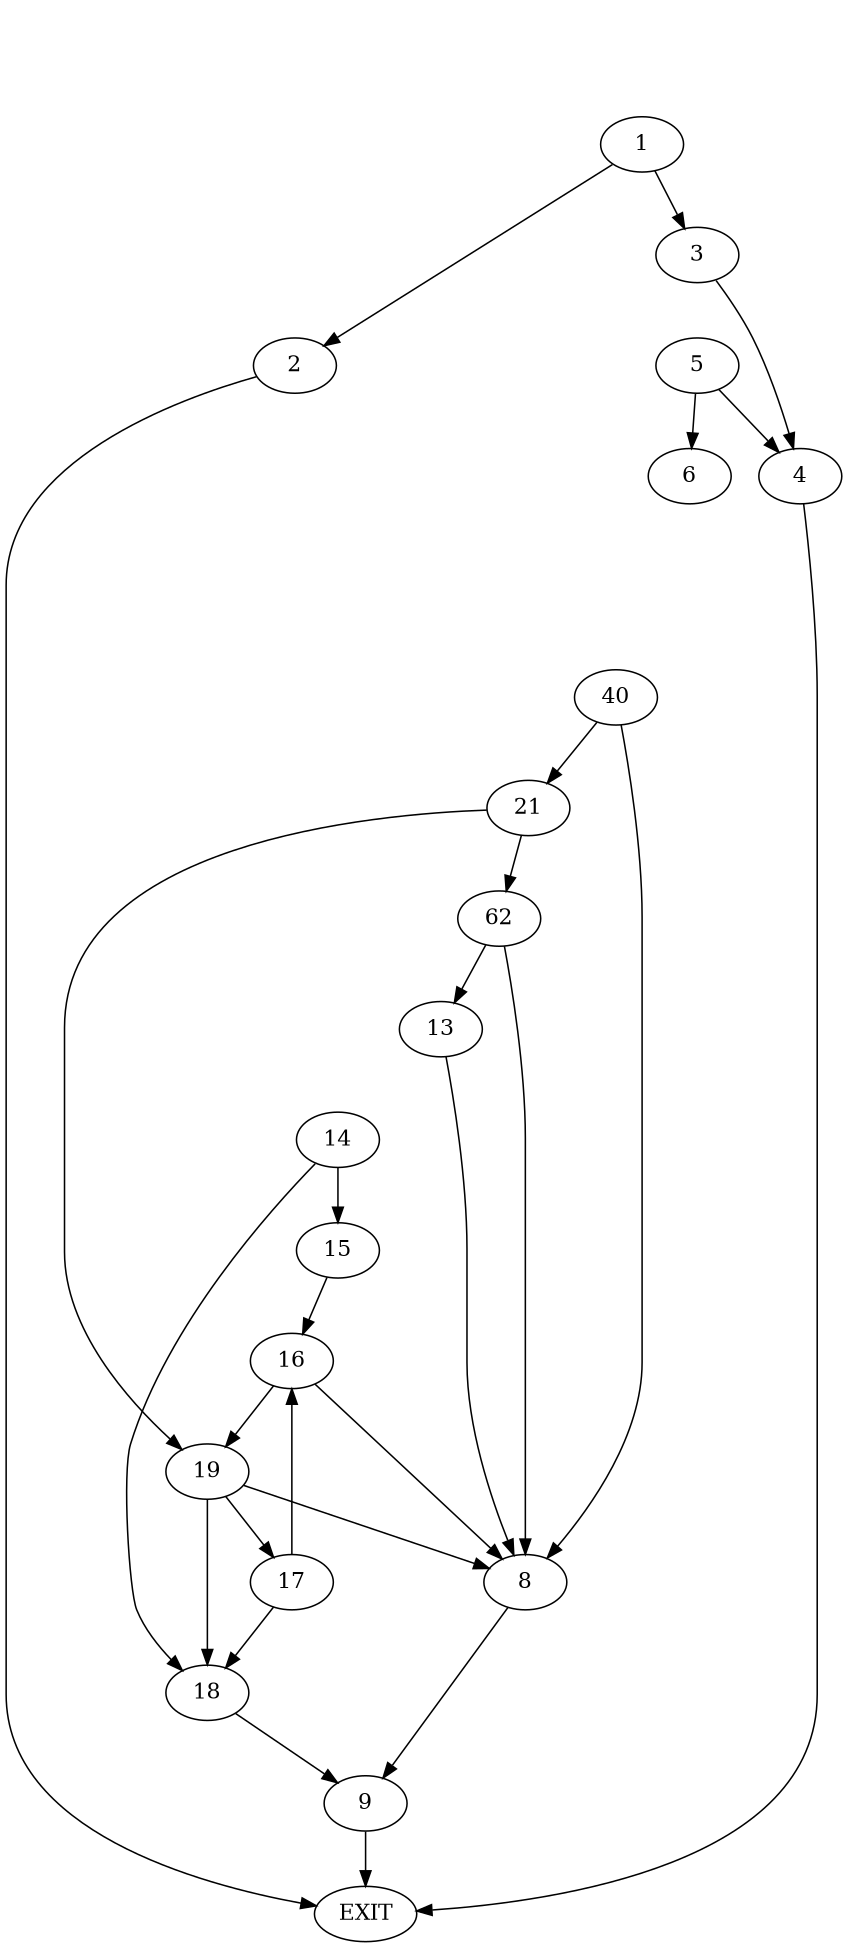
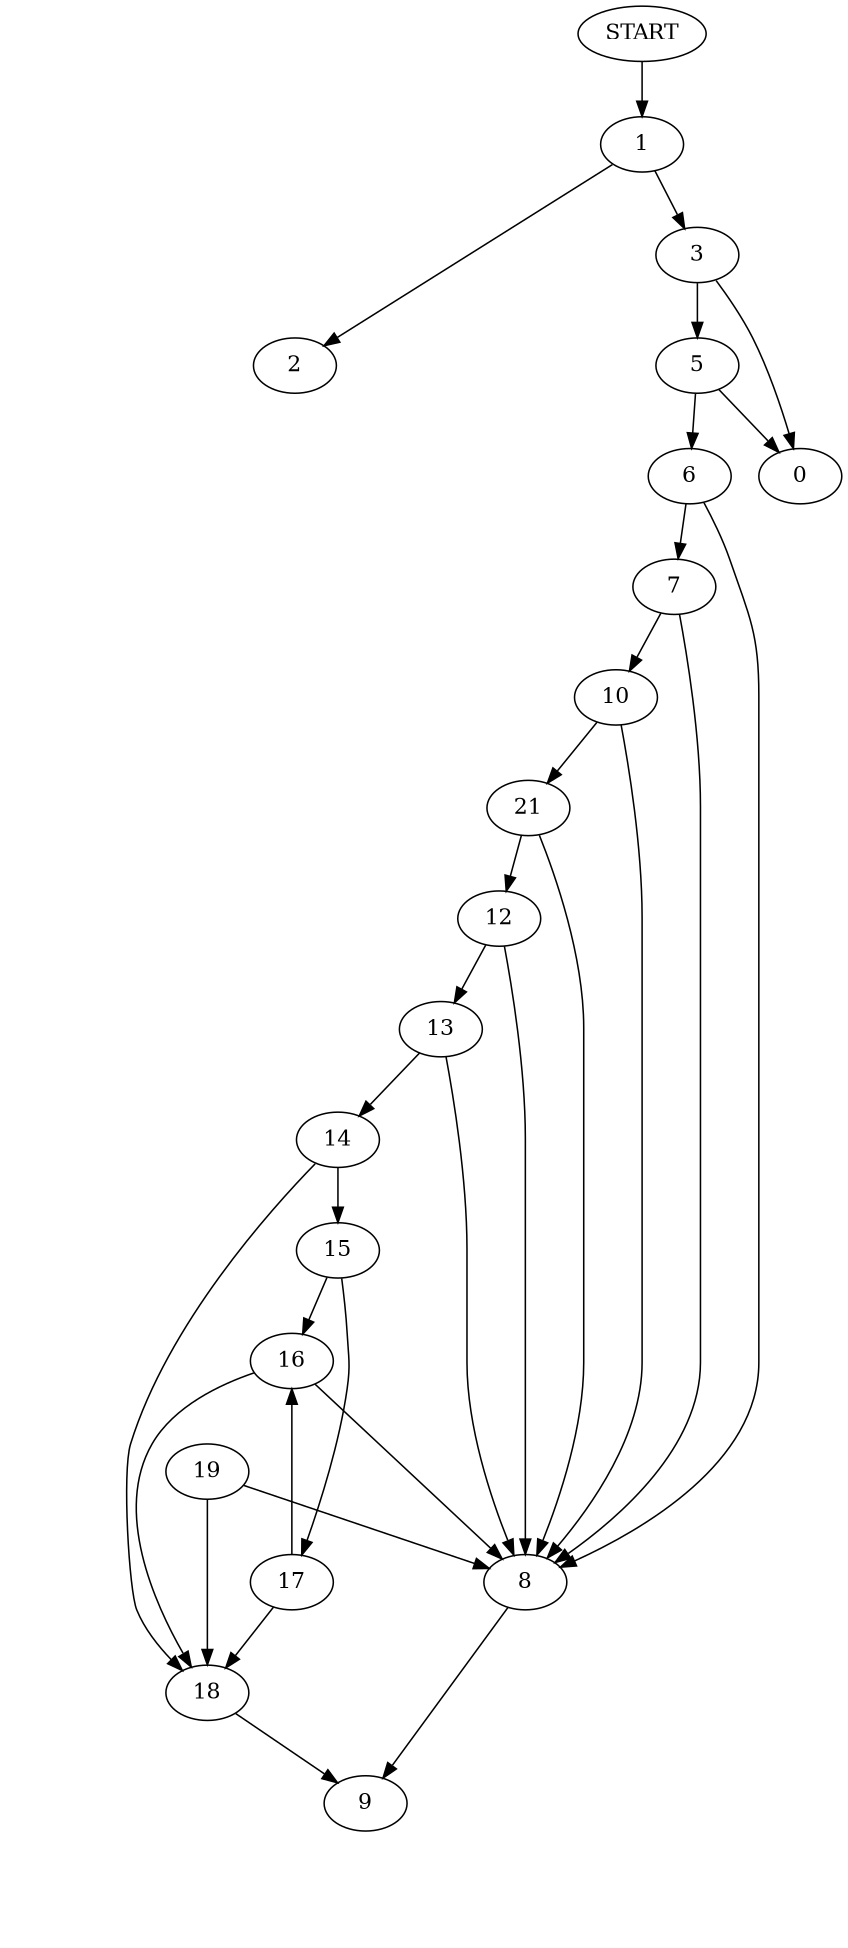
node "START": added
edge "3" -> "5": added
node "4": label "4" -> "0"
node "7": added
node "40": label "40" -> "10"
node "62": label "62" -> "12"
edge "21" -> "19": now "21" -> "8"
edge "6" -> "8": added
edge "13" -> "14": added
edge "16" -> "19": now "16" -> "18"
edge "19" -> "17": now "15" -> "17"
node "EXIT": removed
